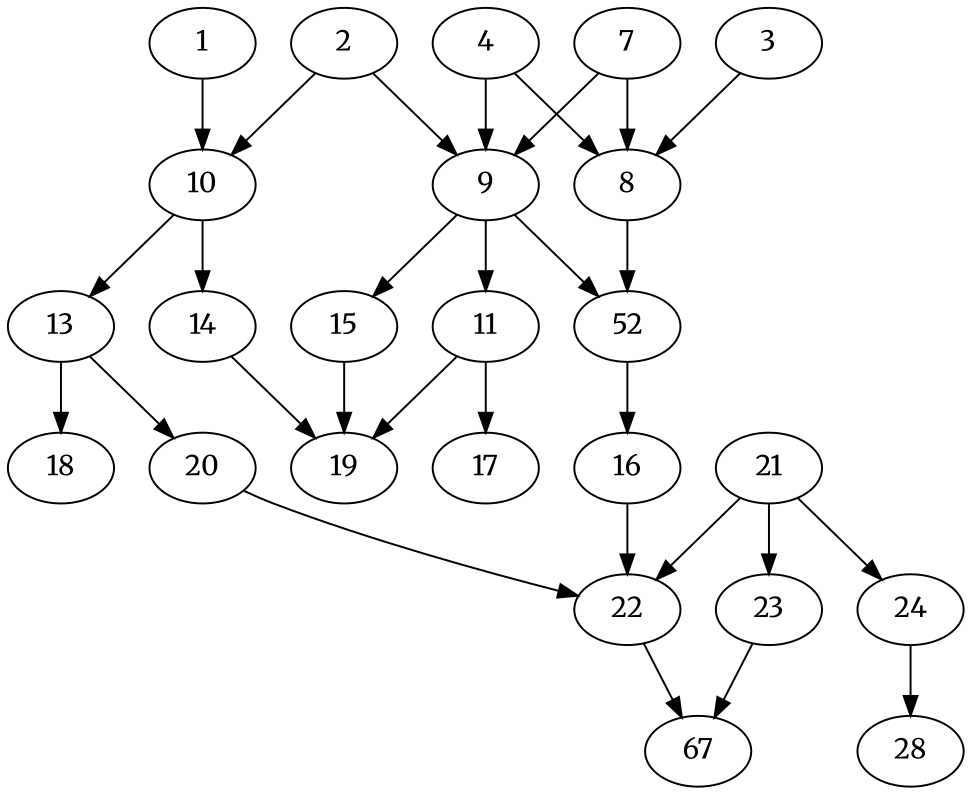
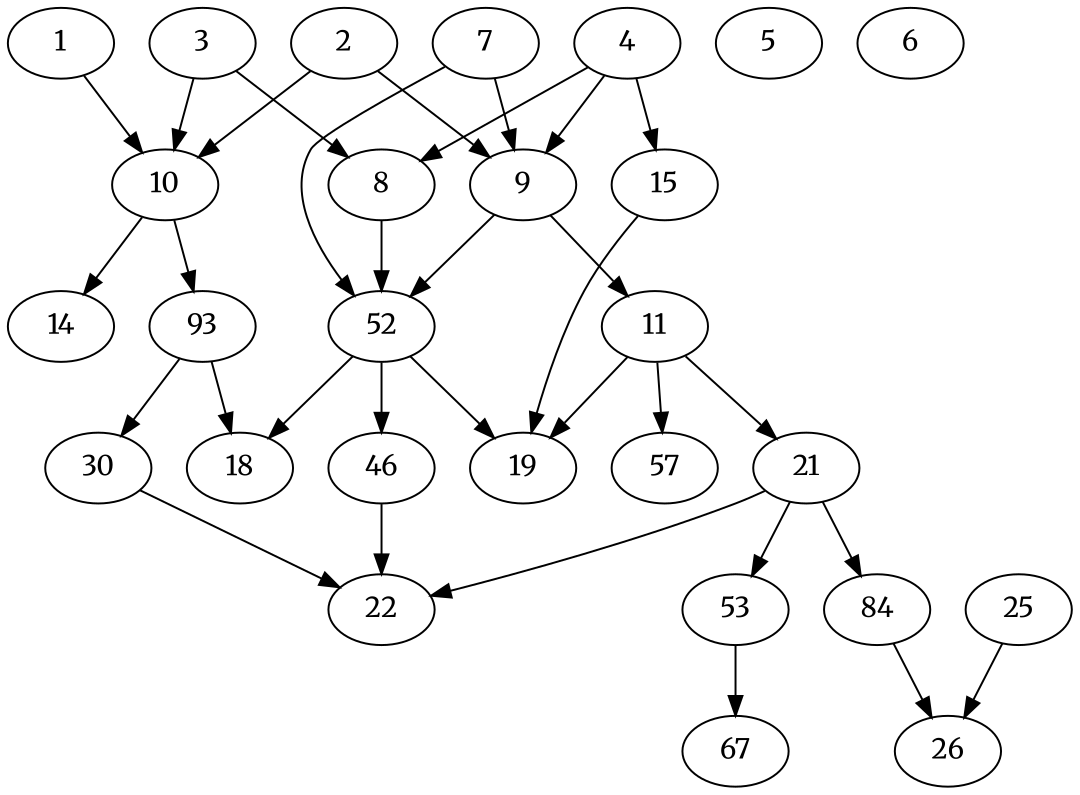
node "5": added
node "6": added
edge "3" -> "10": added
edge "7" -> "8": now "7" -> "52"
edge "9" -> "15": now "4" -> "15"
node "13": label "13" -> "93"
edge "14" -> "19": now "52" -> "19"
edge "52" -> "18": added
edge "11" -> "21": added
node "20": label "20" -> "30"
node "17": label "17" -> "57"
node "16": label "16" -> "46"
node "23": label "23" -> "53"
node "24": label "24" -> "84"
node "25": added
edge "22" -> "67": removed
node "28": label "28" -> "26"
